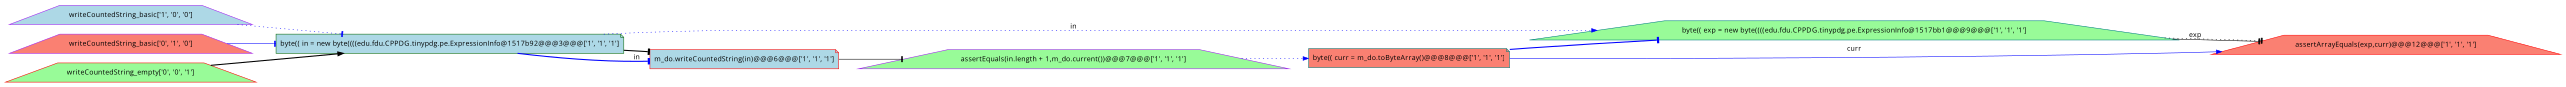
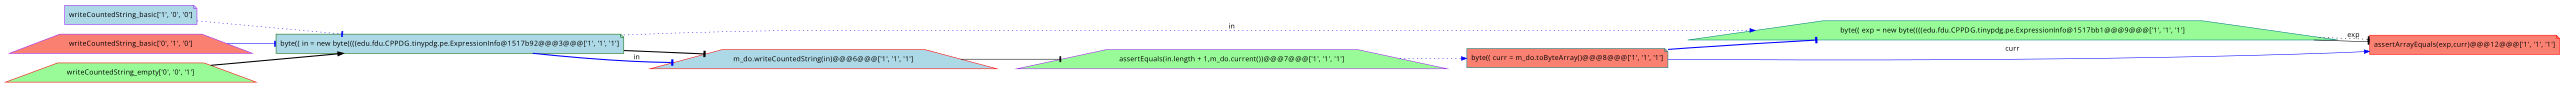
node "writeCountedString_basic['1', '0', '0']": shape trapezium -> note
node "assertArrayEquals(exp,curr)@@@12@@@['1', '1', '1']": shape trapezium -> note
node "m_do.writeCountedString(in)@@@6@@@['1', '1', '1']": shape note -> trapezium
